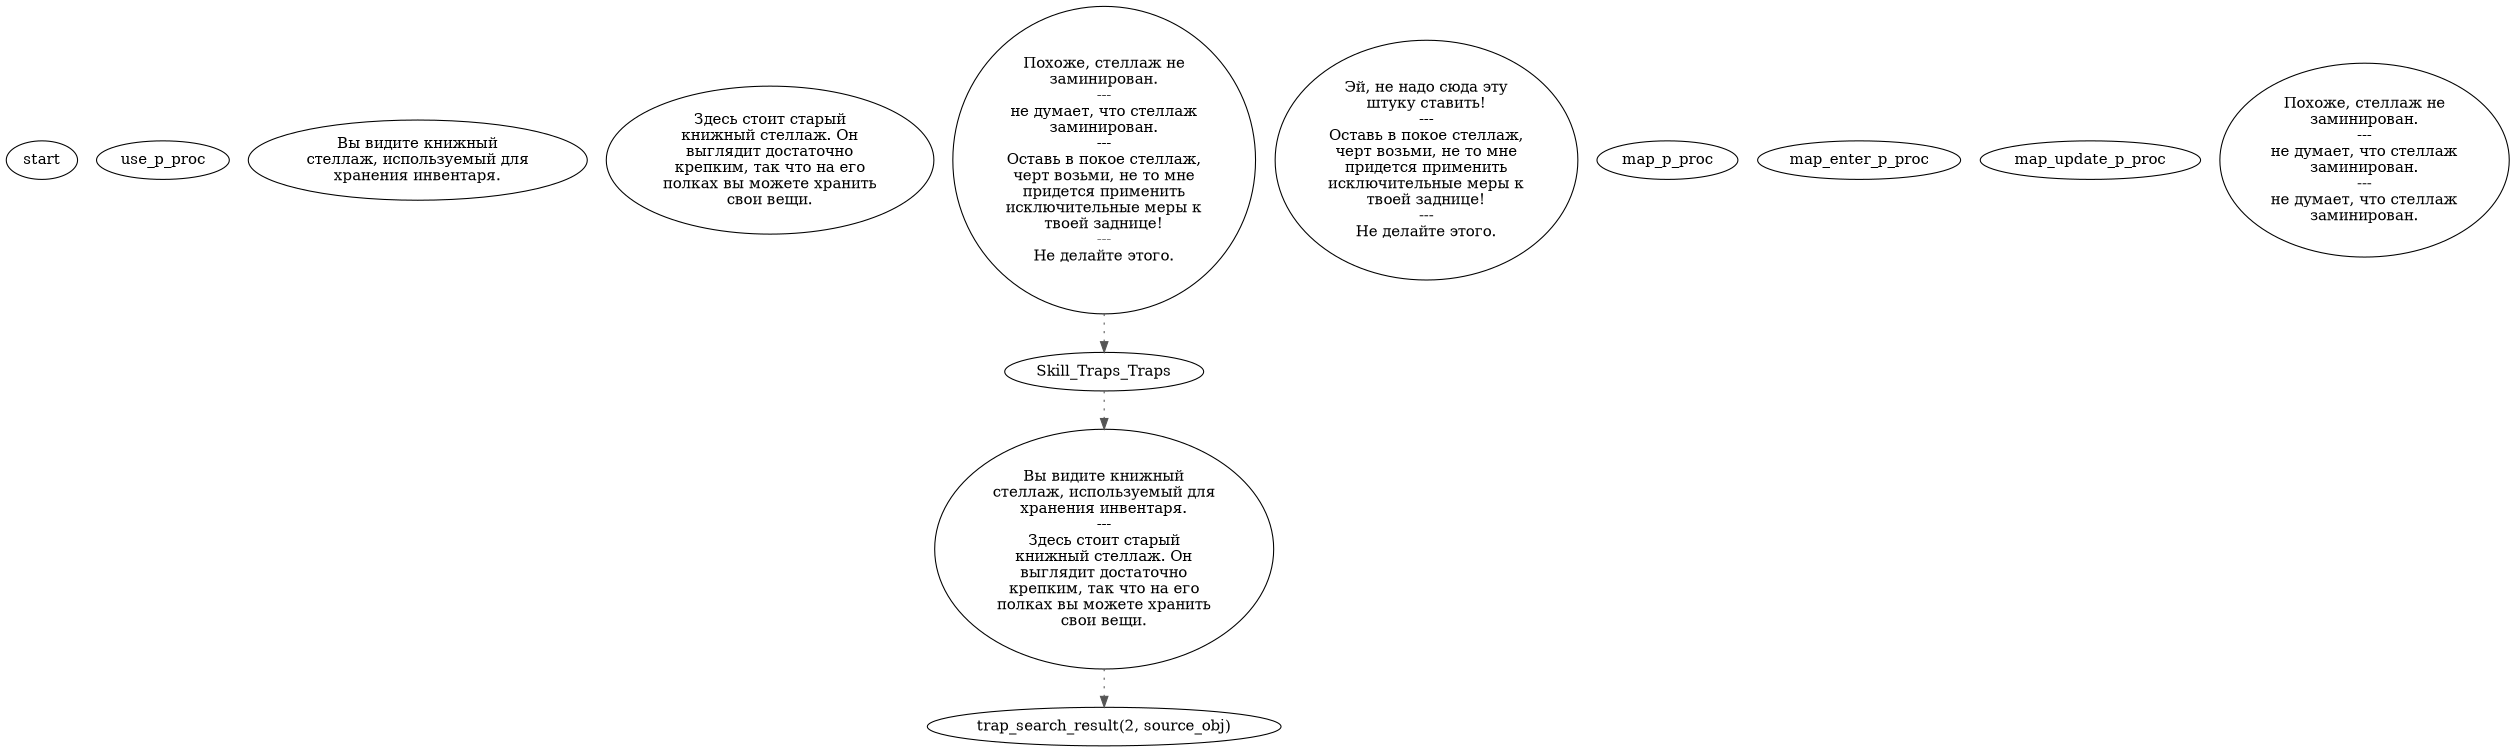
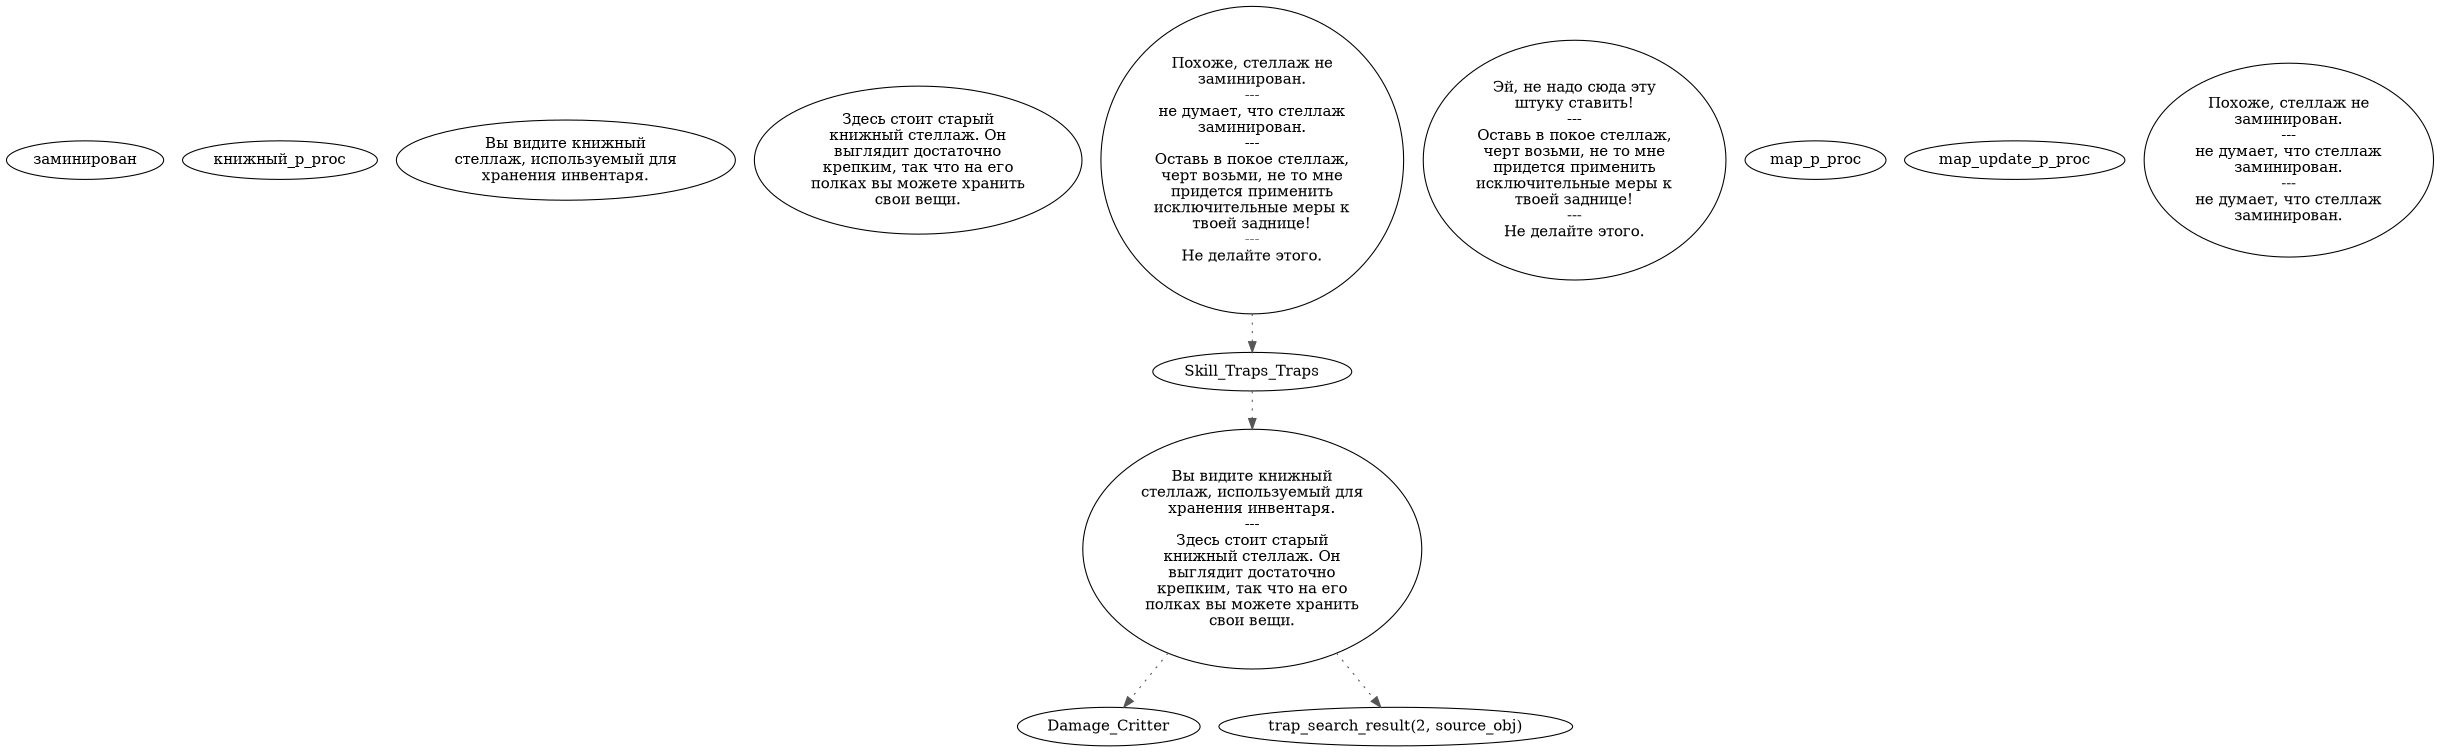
node "start": label "start" -> "заминирован"
node "use_p_proc": label "use_p_proc" -> "книжный_p_proc"
node "map_enter_p_proc": removed
node "Damage_Critter": added
